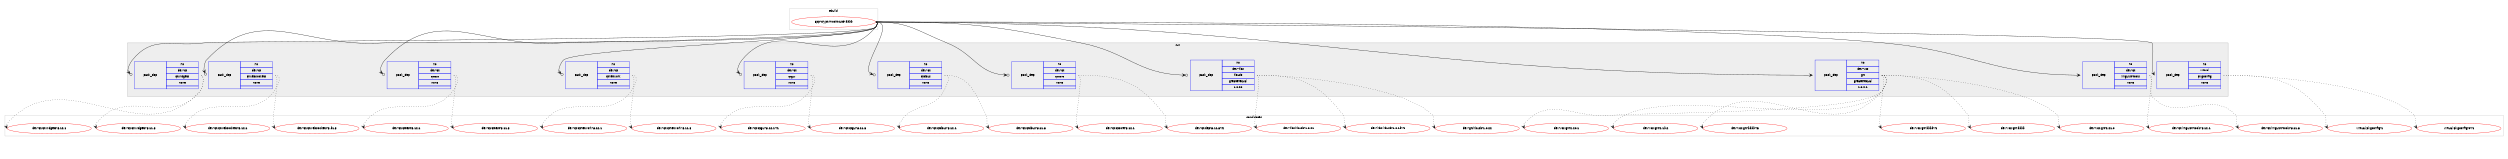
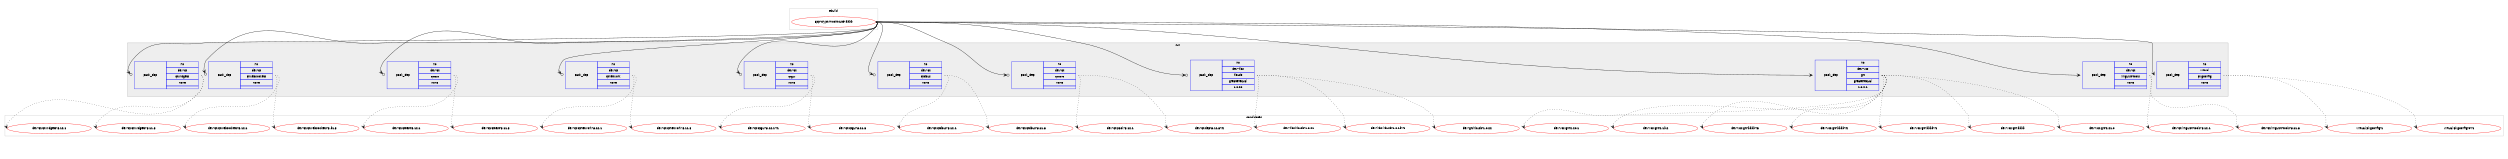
node "dev-qt/qtcore-5.12.1": label "dev-qt/qtcore-5.12.1" -> "dev-qt/pack-5.12.1"
node "dev-vcs/git-9999-r2": added
